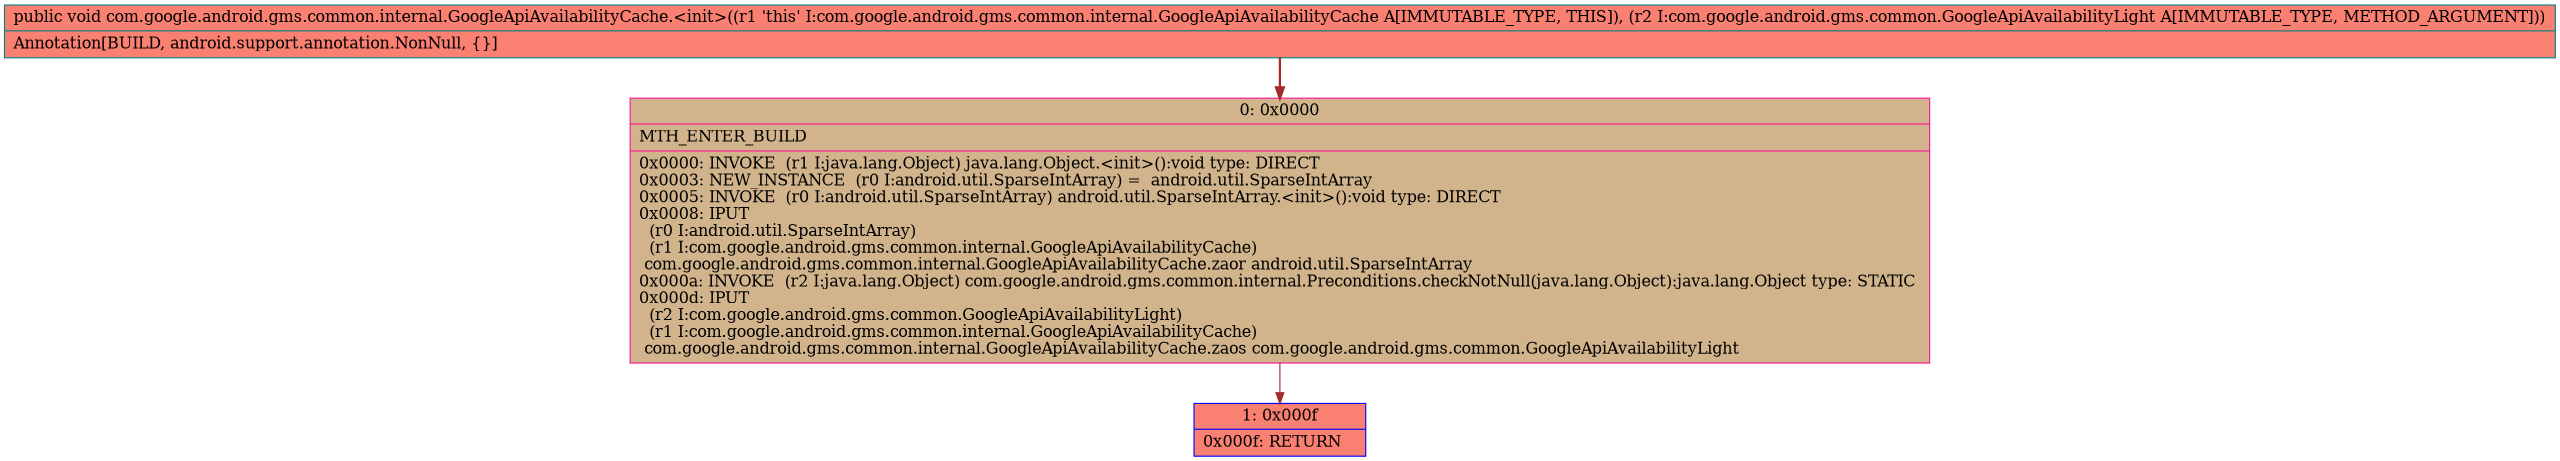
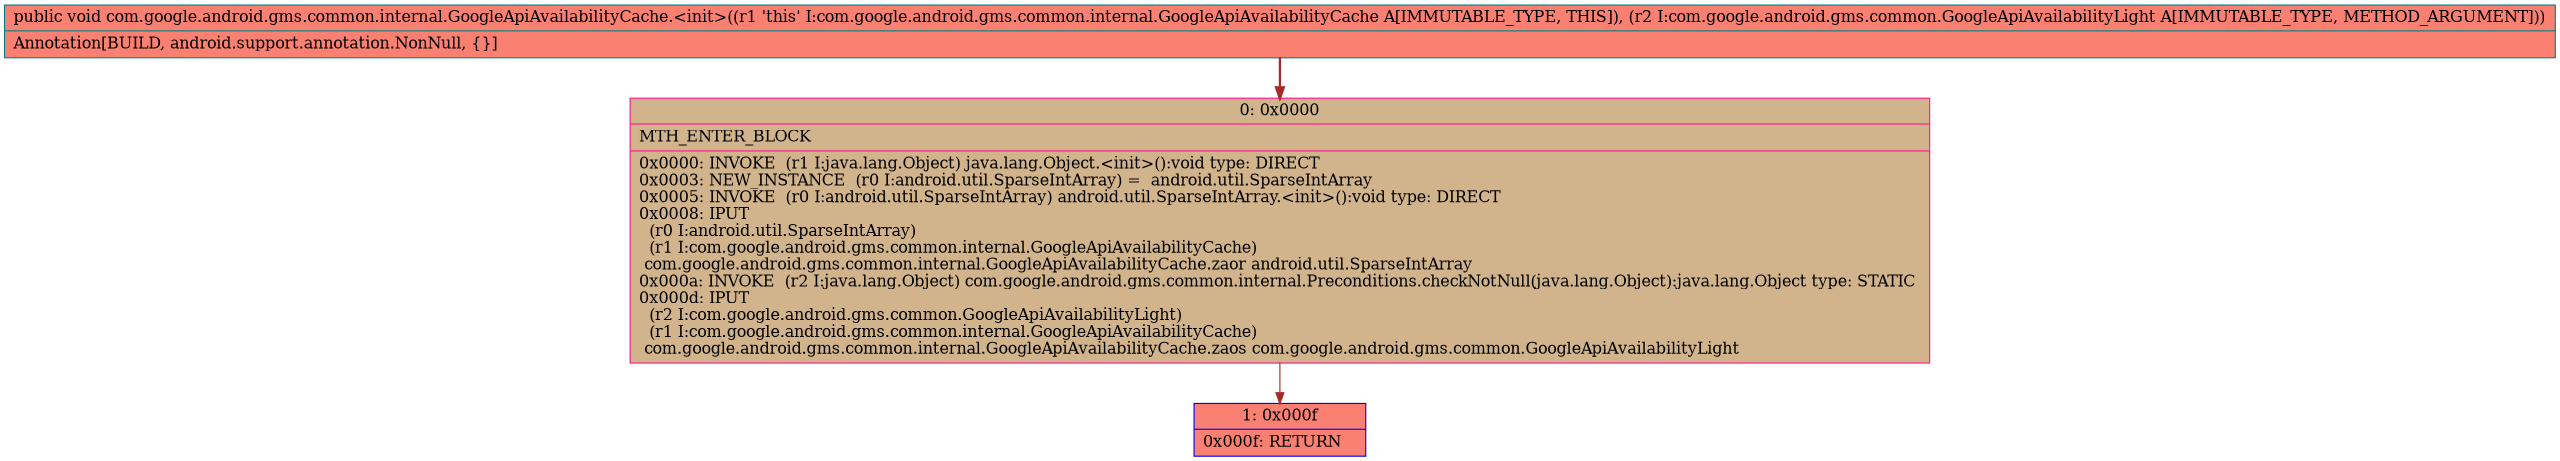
node "0: 0x0000": text "MTH_ENTER_BUILD" -> "MTH_ENTER_BLOCK"
